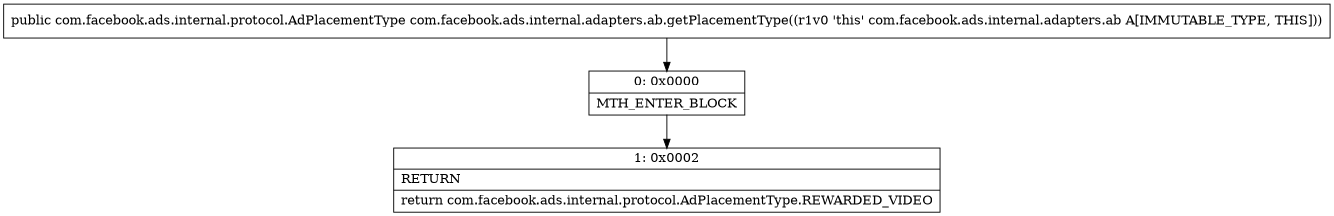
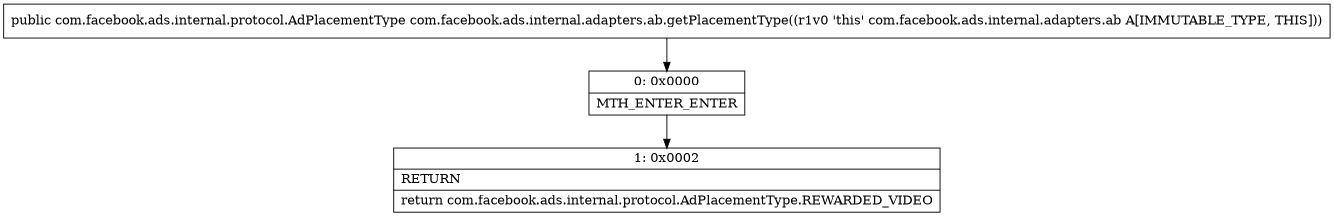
node "0: 0x0000": text "MTH_ENTER_BLOCK" -> "MTH_ENTER_ENTER"
